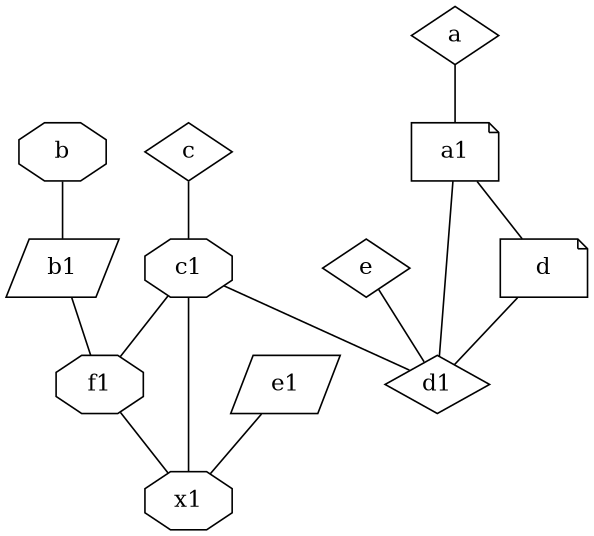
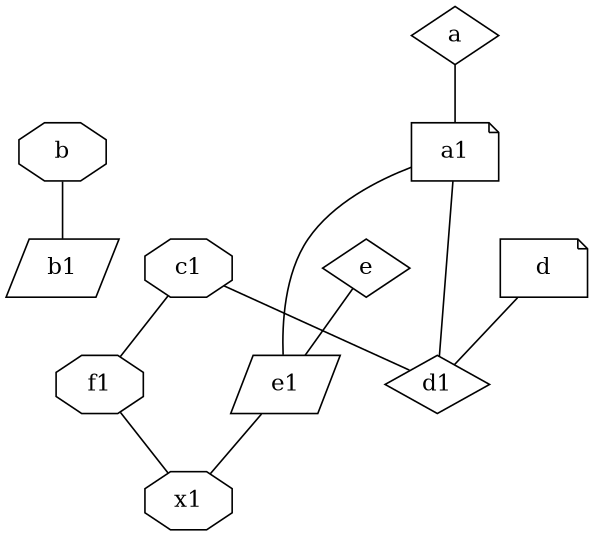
node "c": removed
edge "a1" -- "d": now "a1" -- "e1"
edge "b1" -- "f1": removed
edge "e" -- "d1": now "e" -- "e1"
edge "c1" -- "x1": removed
